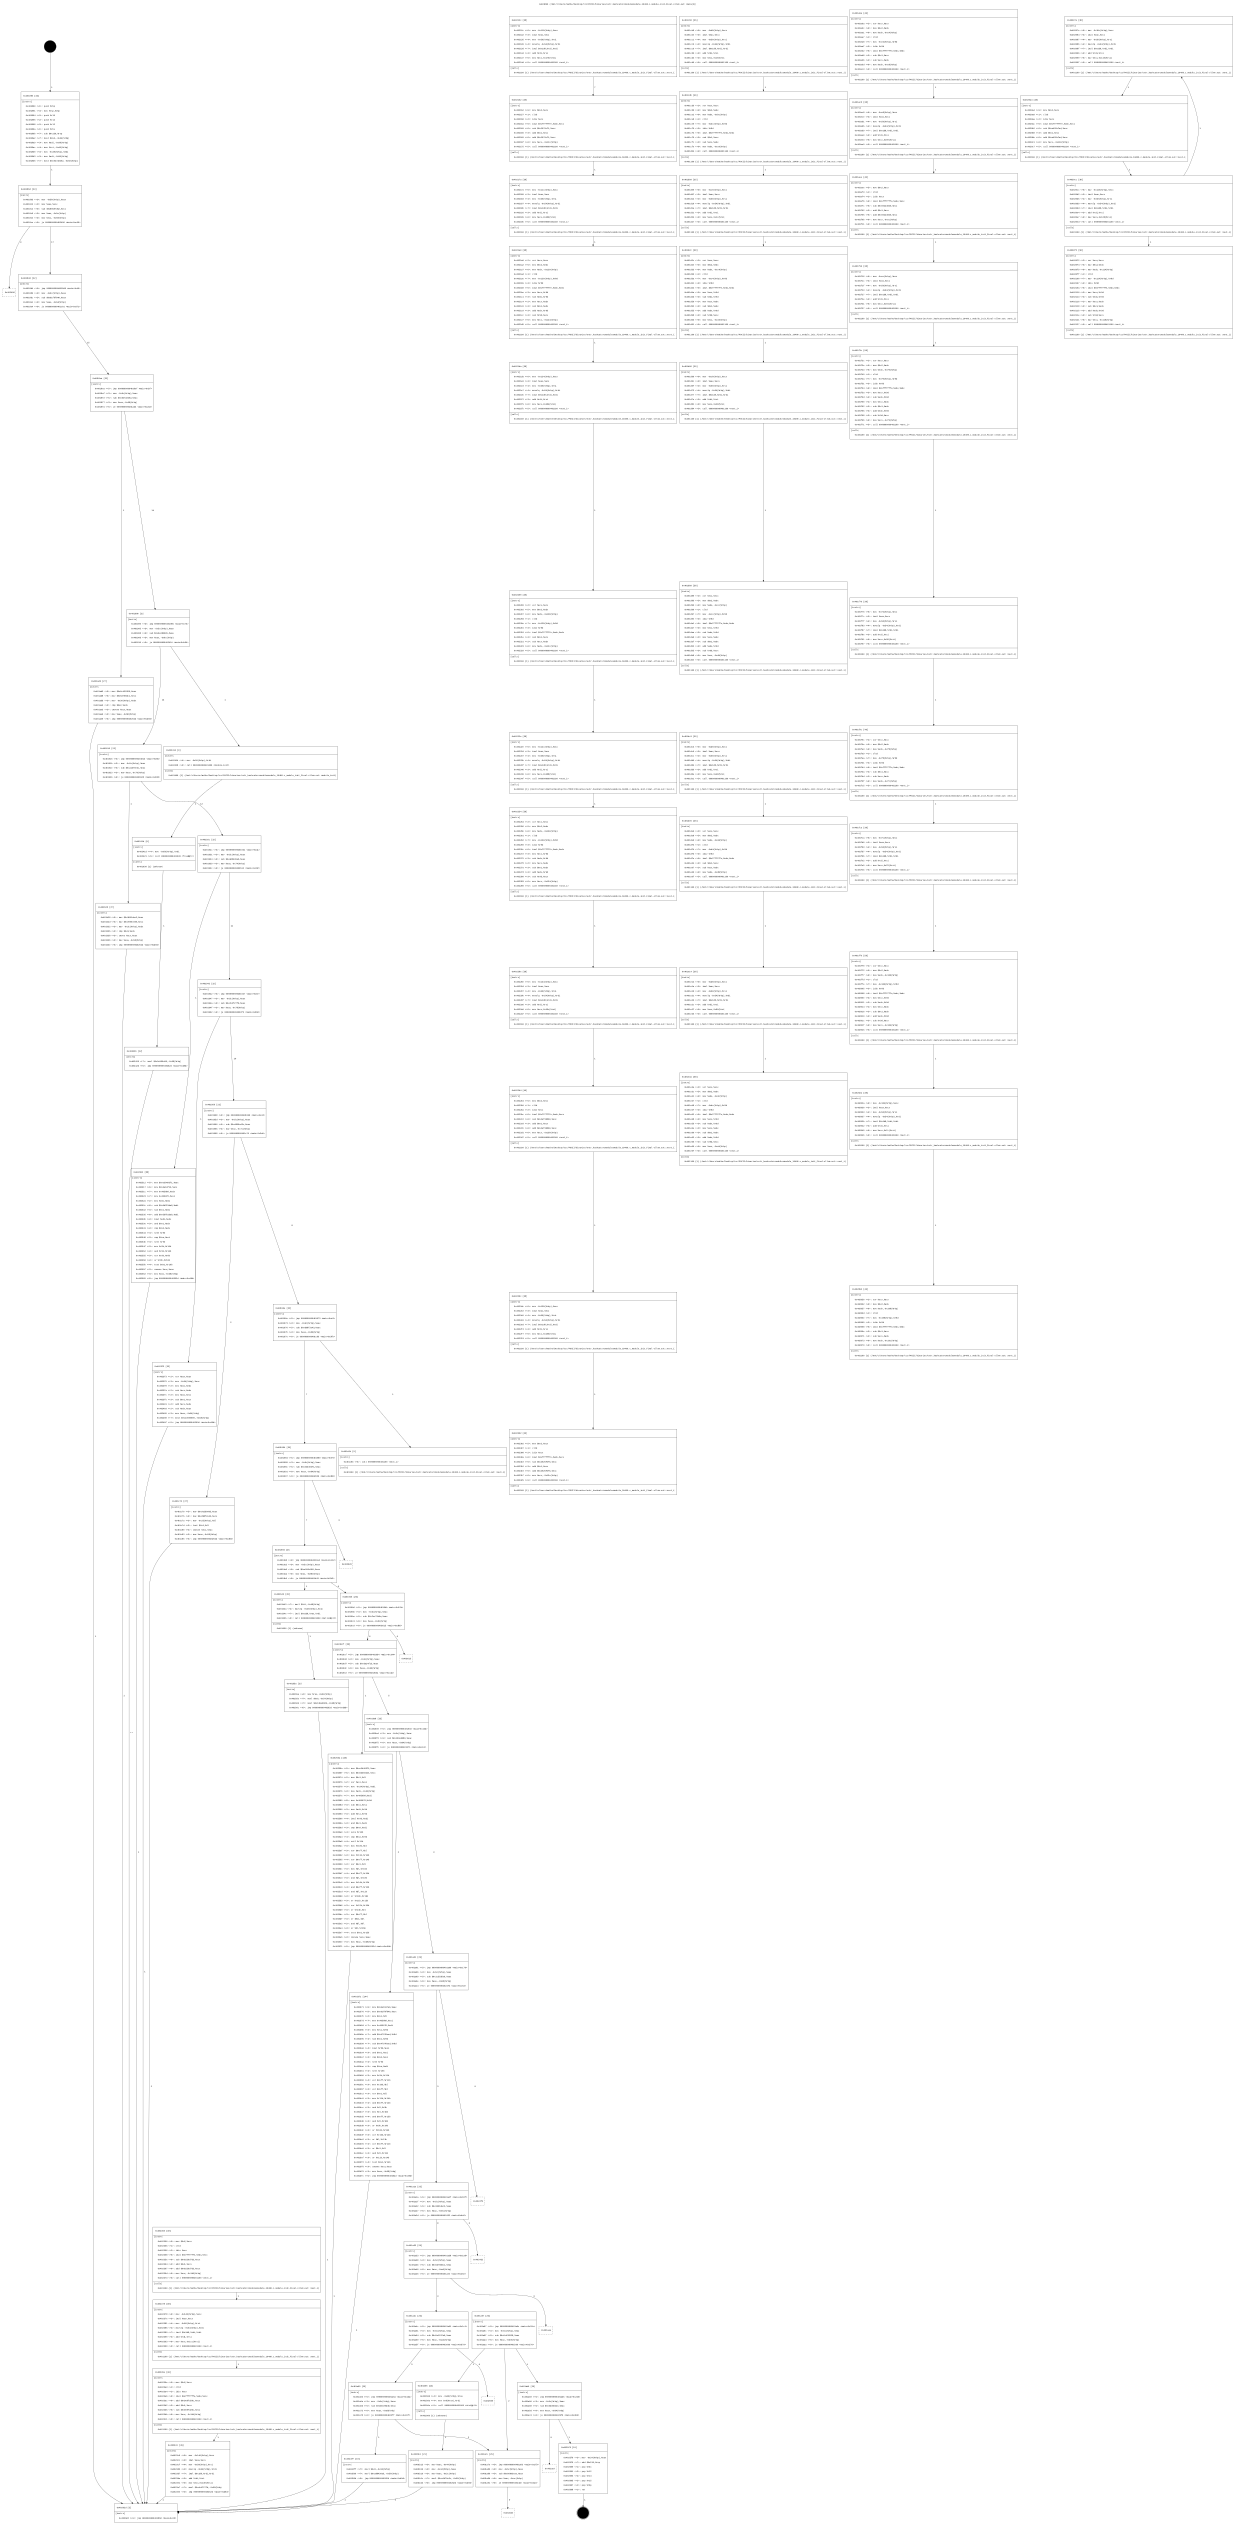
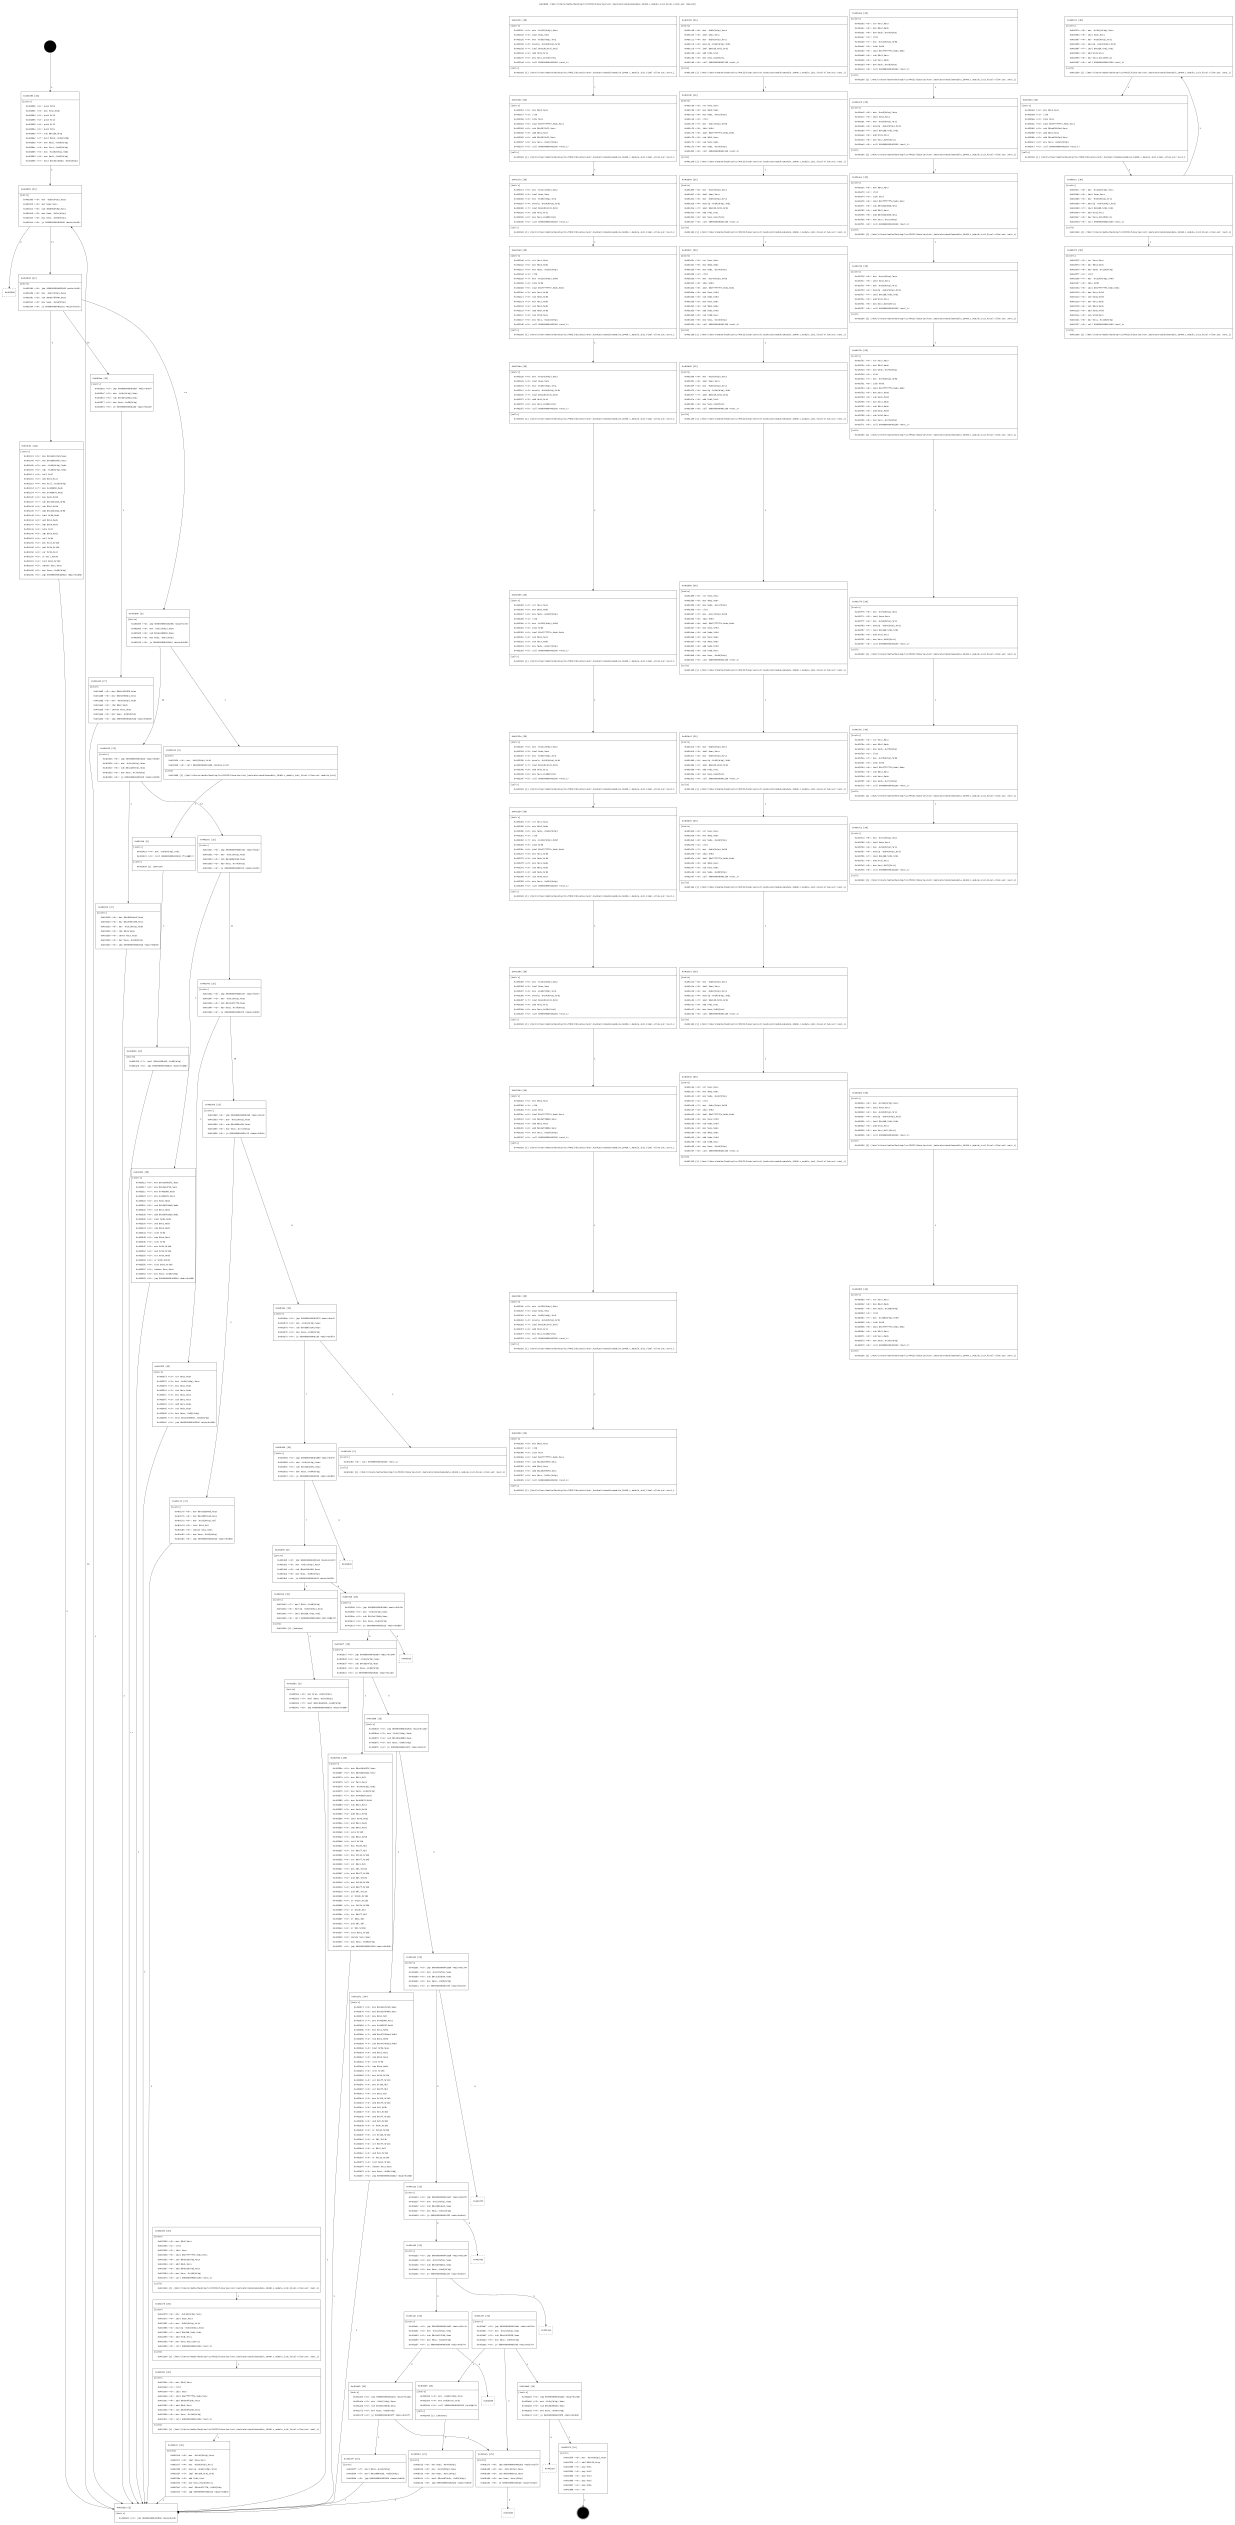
node "0x401c01 [111]": added
edge "0x4018ea [22]" -> "0x401900 [22]": now "0x4018d4 [22]" -> "0x401900 [22]"
edge "0x401d89 [58]" -> "0x401dc3 [35]": added, label "1"
node "0x401ff0 [58]": removed
edge "0x40262d [5]" -> "0x4018bd [23]": added, label "16"
